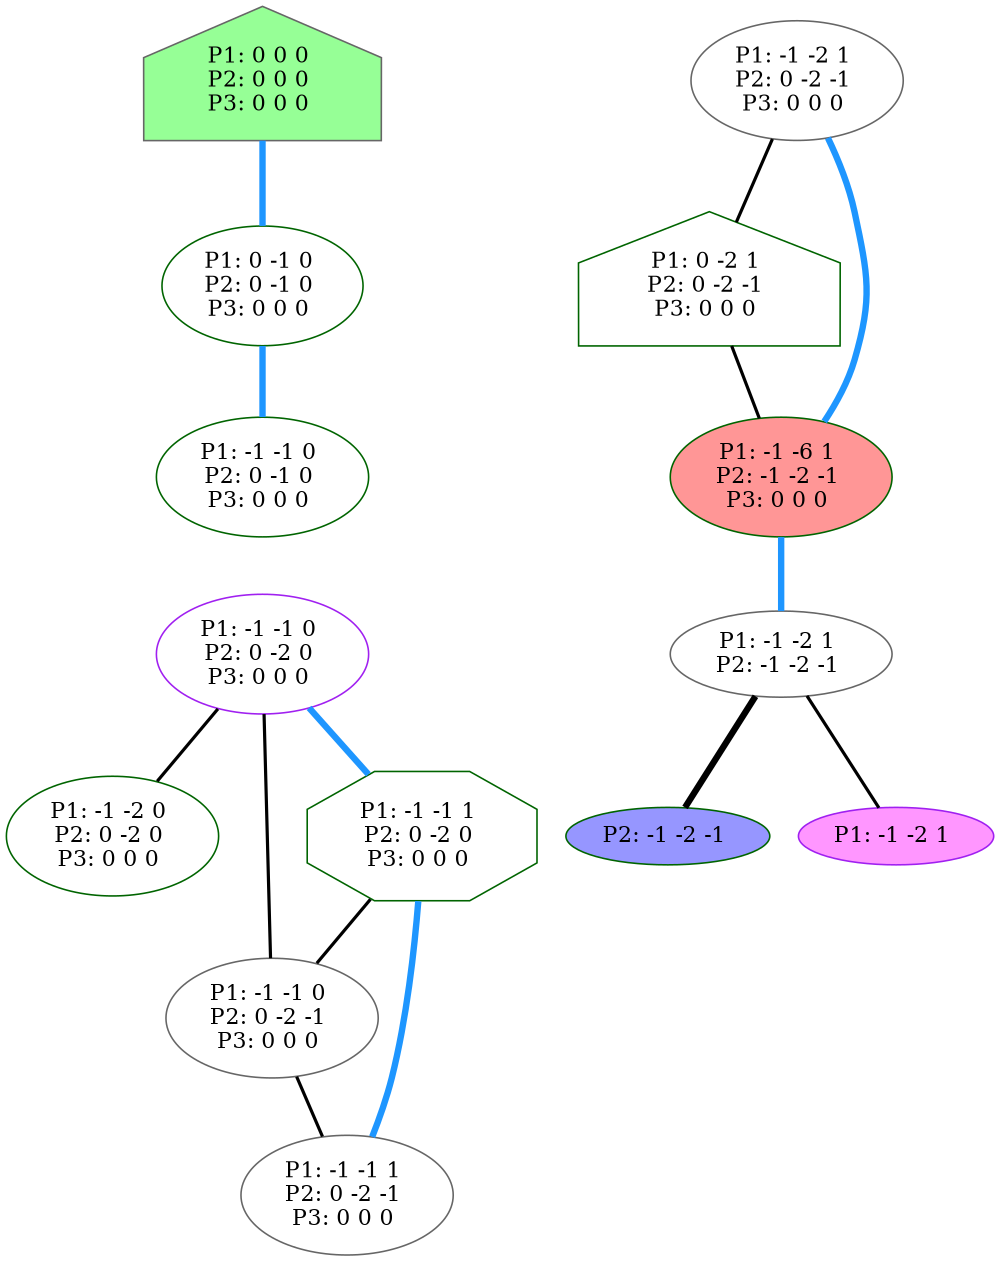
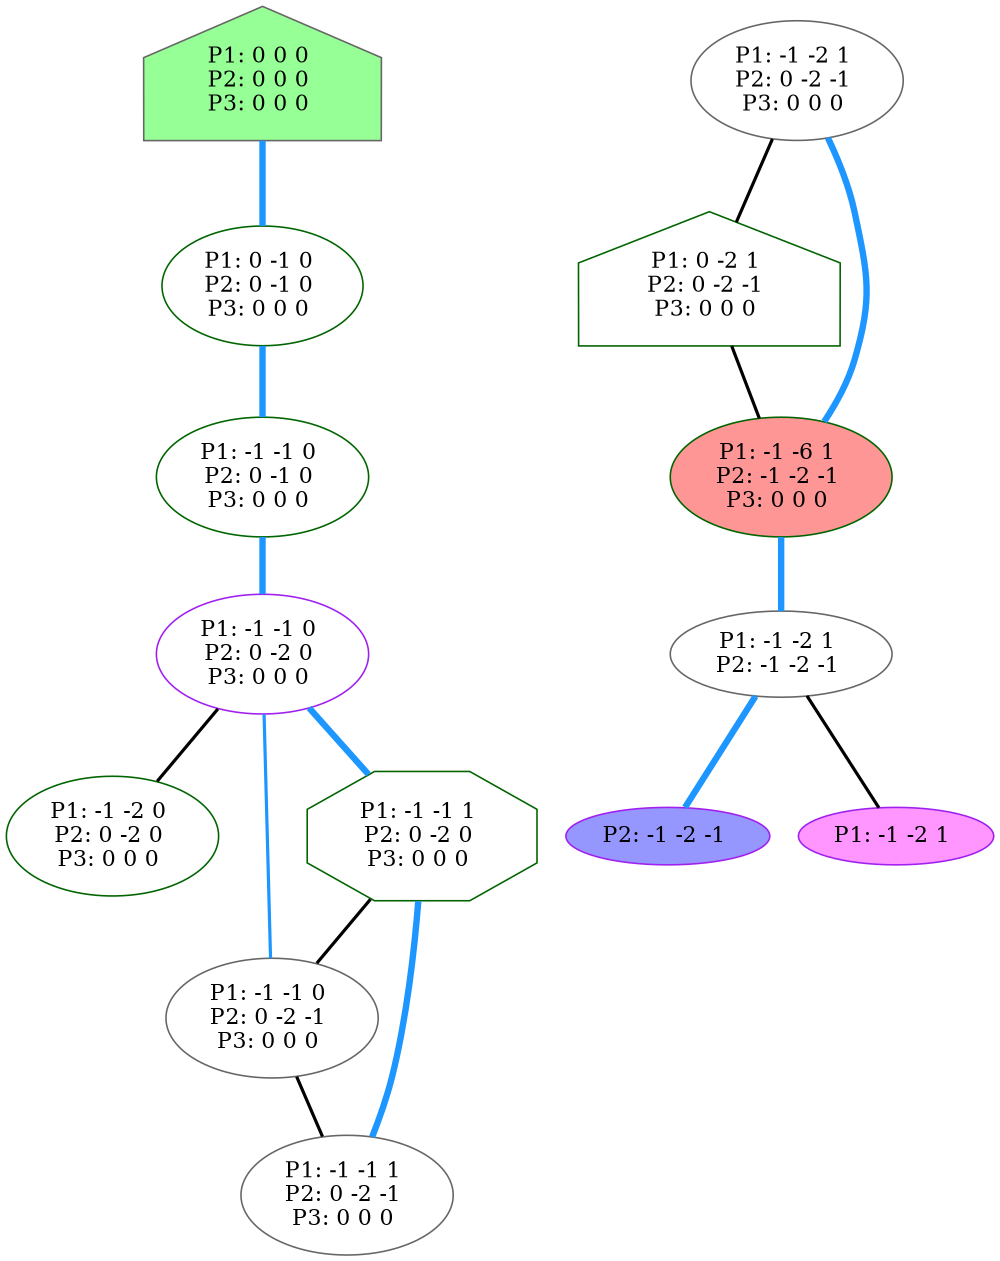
edge "P1: -1 -1 0 P2: 0 -1 0 P3: 0 0 0" -- "P1: -1 -1 0 P2: 0 -2 0 P3: 0 0 0": added
edge "P1: -1 -2 1 P2: -1 -2 -1" -- "P2: -1 -2 -1": color black -> #1e96ff
edge "P1: -1 -1 0 P2: 0 -2 0 P3: 0 0 0" -- "P1: -1 -1 0 P2: 0 -2 -1 P3: 0 0 0": color black -> #1e96ff
node "P2: -1 -2 -1": color darkgreen -> purple
